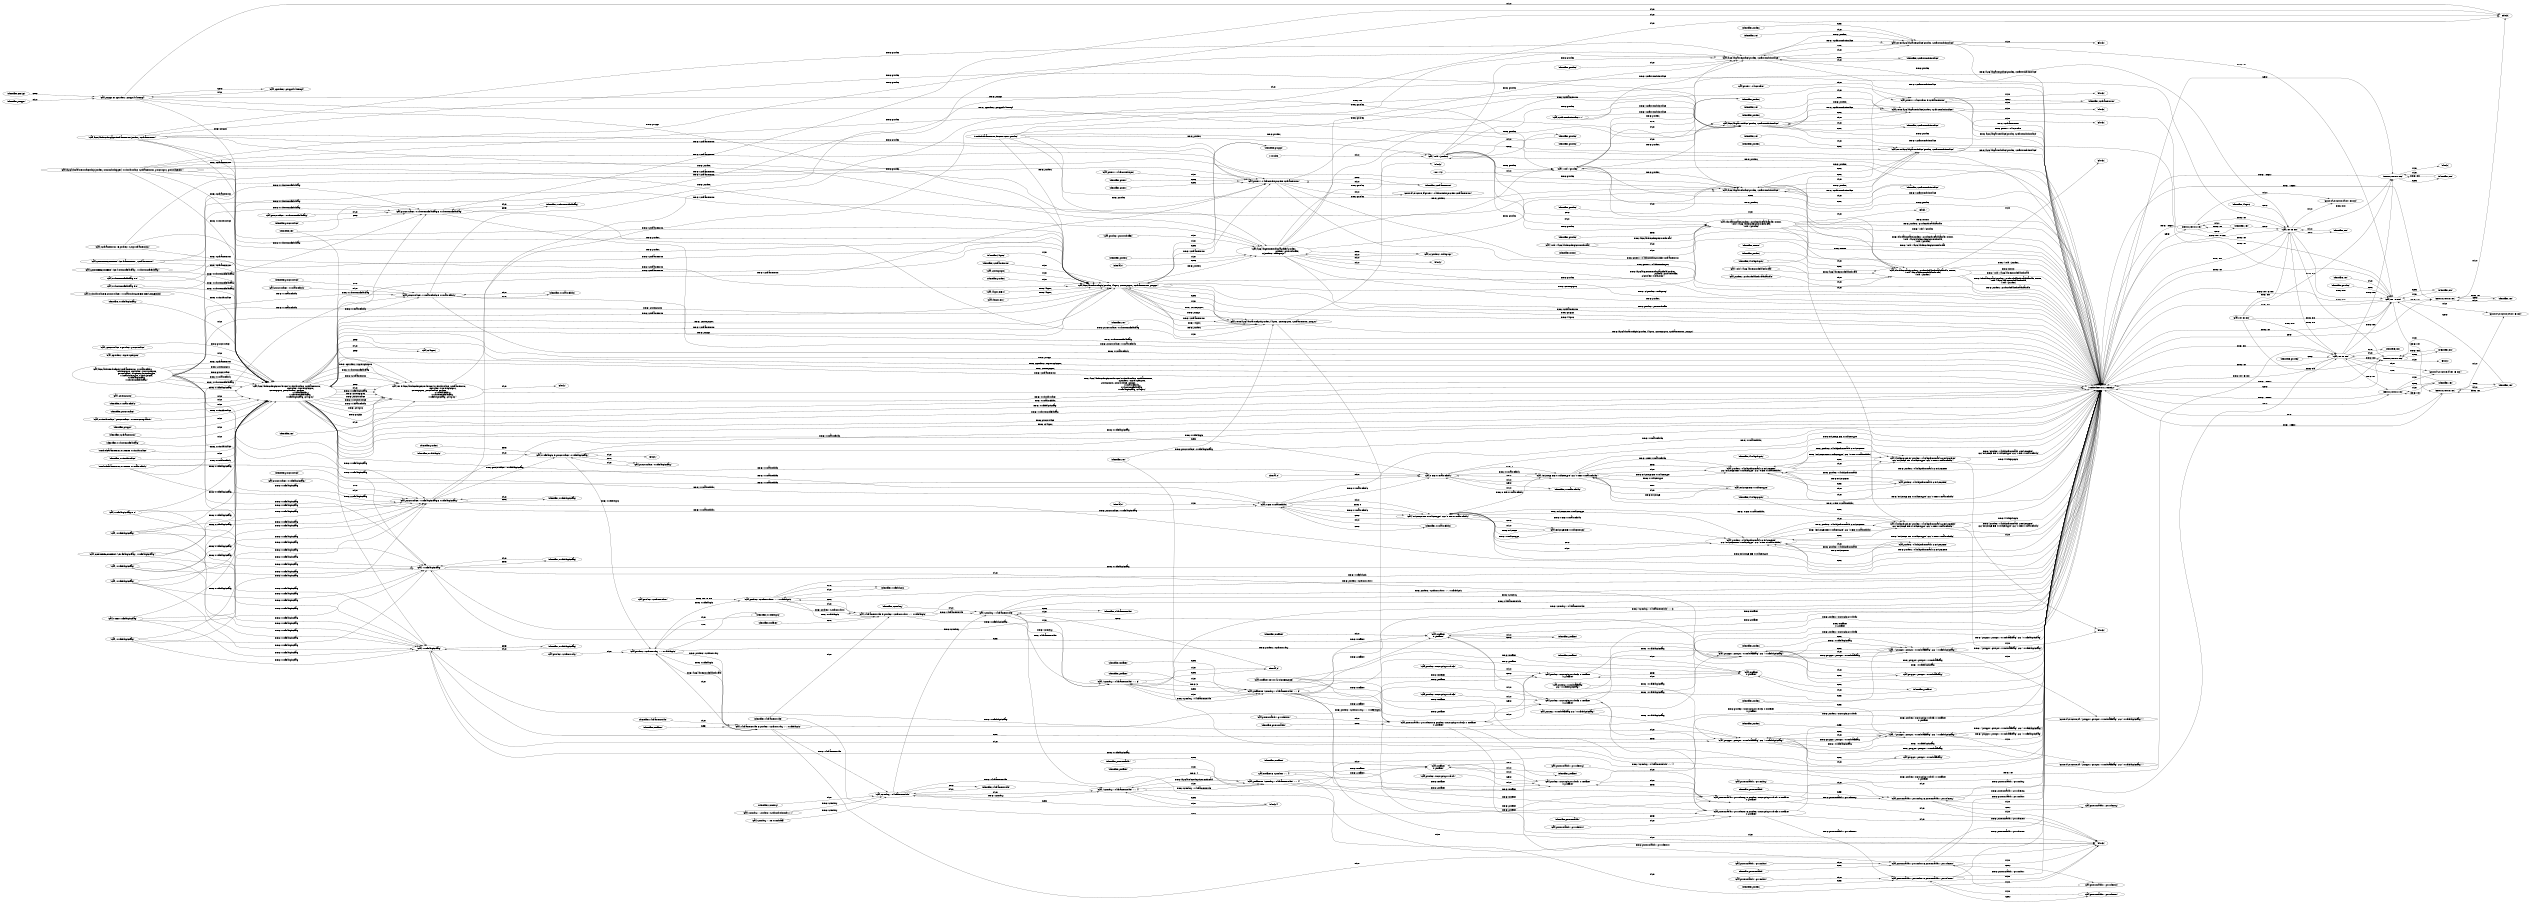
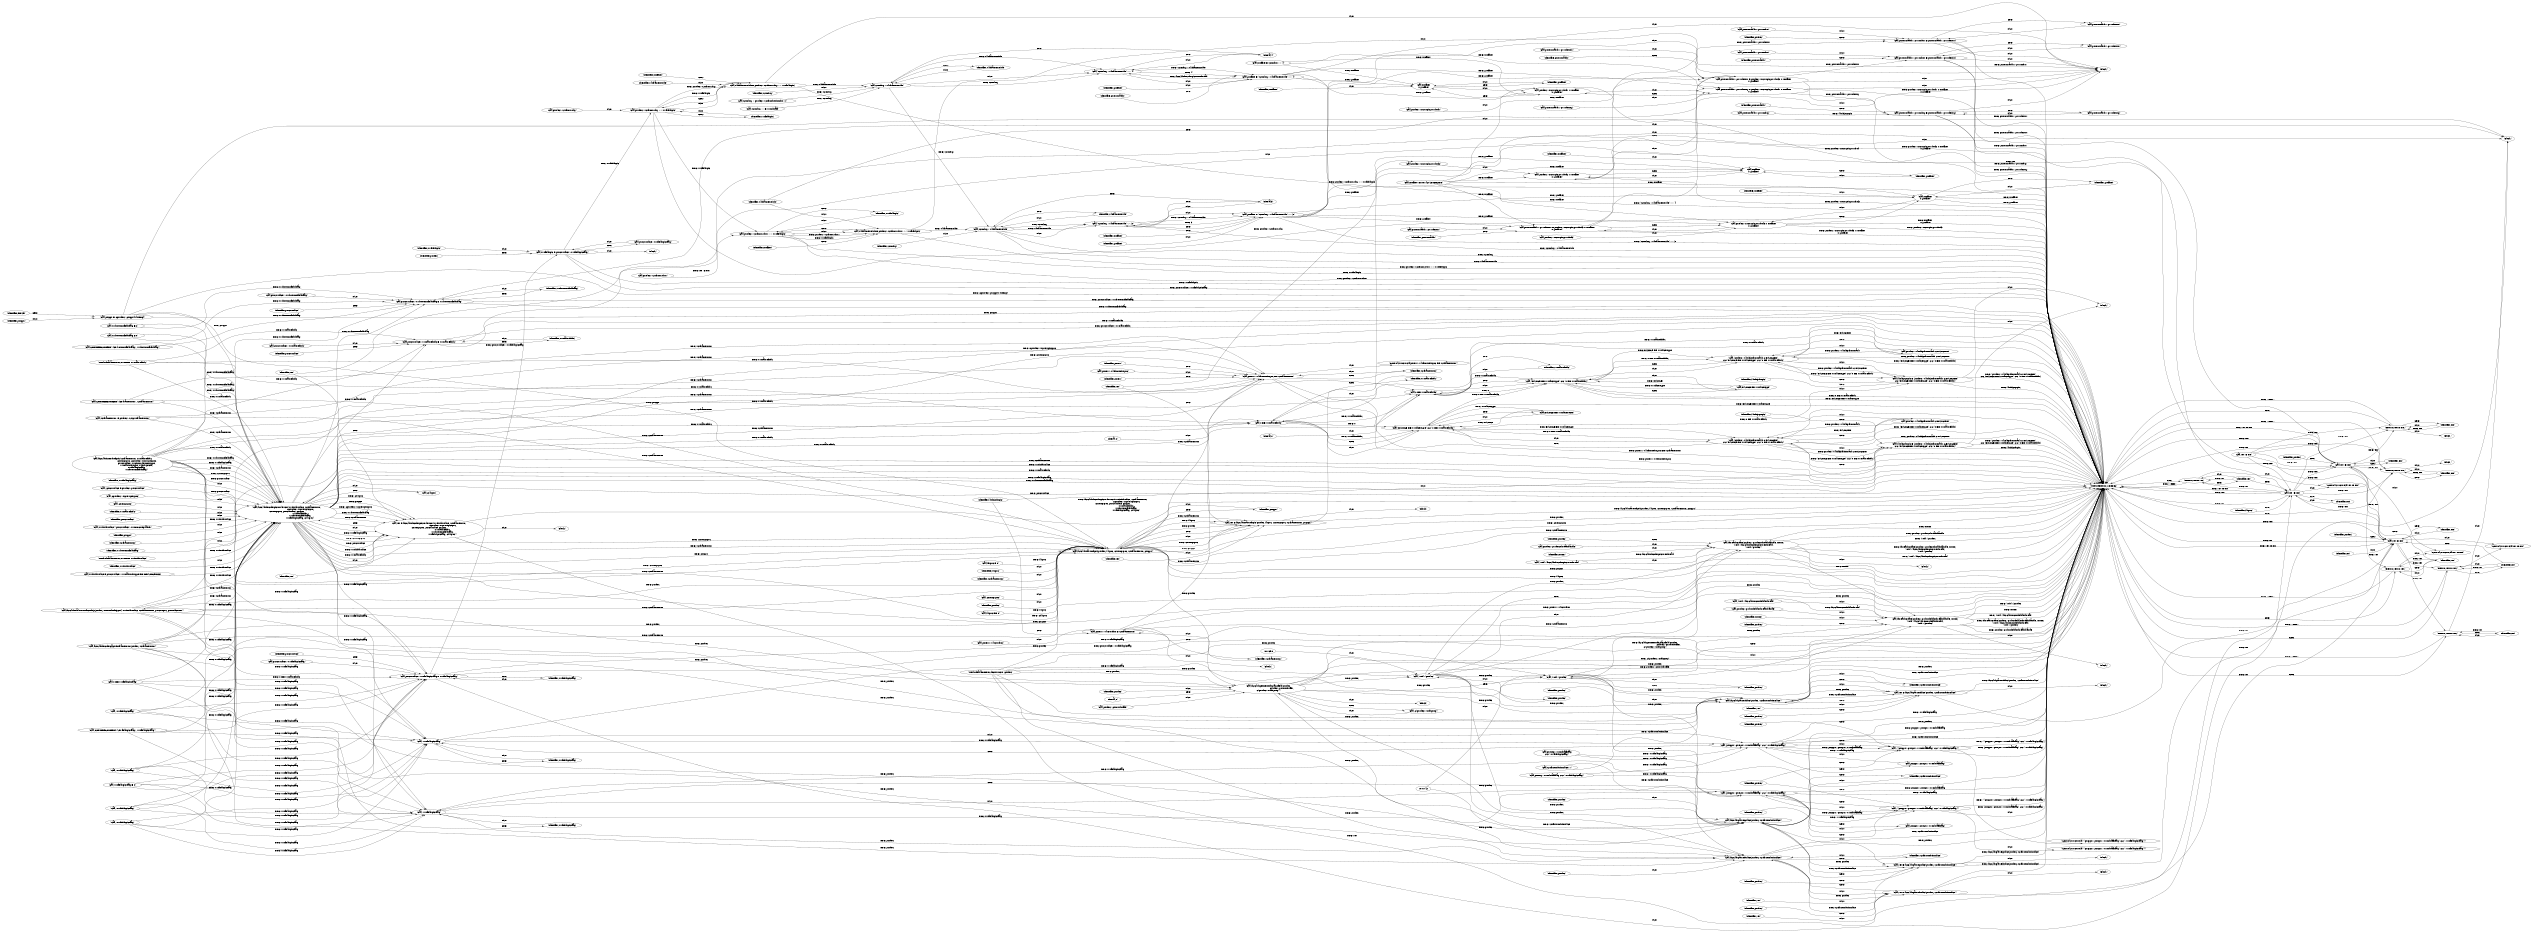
node "(Call,&ps_dec->ps_pps[u4_temp])": removed
edge "(Call,ps_err->u4_frm_sei_sync == u2_frame_num)" -> "(Call,ps_err->u4_cur_frm = u2_frame_num)": reversed
edge "(Call,u2_first_mb_in_slice - 1)" -> "(Call,ih264d_parse_bslice(ps_dec, u2_first_mb_in_slice))": now "1001742" -> "(Call,ih264d_parse_bslice(ps_dec, u2_first_mb_in_slice))"
edge "(Call,(P_SLICE == u1_slice_type) && (0 == u1_nal_ref_idc))" -> "(Call,P_SLICE == u1_slice_type)": label "BIT: " -> "CFG: "
node "(Call,ps_dec->pv_dec_thread_handle)": added
edge "(Call,0 == u1_field_pic_flag)" -> "(Call,ps_cur_slice->u1_field_pic_flag = u1_field_pic_flag)": label "DDG: u1_field_pic_flag" -> "DDG: 0 == u1_nal_ref_idc"
edge "(Call,u4_frame_stride = ps_dec->u2_frm_wd_y << u1_field_pic)" -> "(Call,ps_dec->u2_frm_wd_y << u1_field_pic)": label "DDG: ih264d_recon_deblk_thread" -> "CFG: "
edge "(Call,y_offset = (u2_mb_y * u4_frame_stride) << 3)" -> "(Call,ps_dec->s_cur_pic.pu1_buf2 + x_offset + y_offset)": now "(Call,y_offset = (u2_mb_y * u4_frame_stride) << 3)" -> "(Call,ps_dec->s_cur_pic.pu1_buf2)"
edge "(Call,ps_trns_addr->pu1_mb_y)" -> "(Call,ps_trns_addr->pu1_mb_y = ps_trns_addr->pu1_dest_y)": label "AST: " -> "DDG: i4_skip_p_pic"
node "(Block,4)": label "(Block,4)" -> "(Literal,4)"
